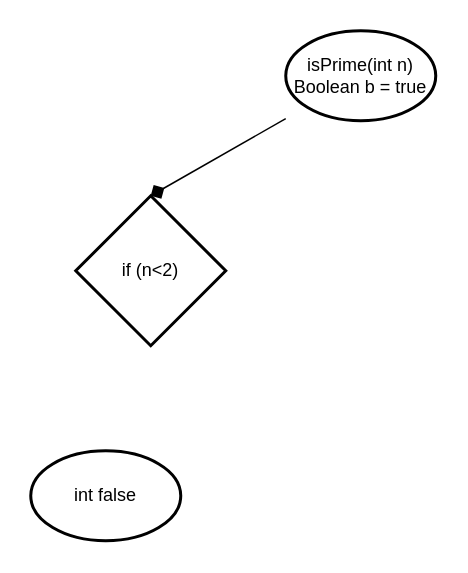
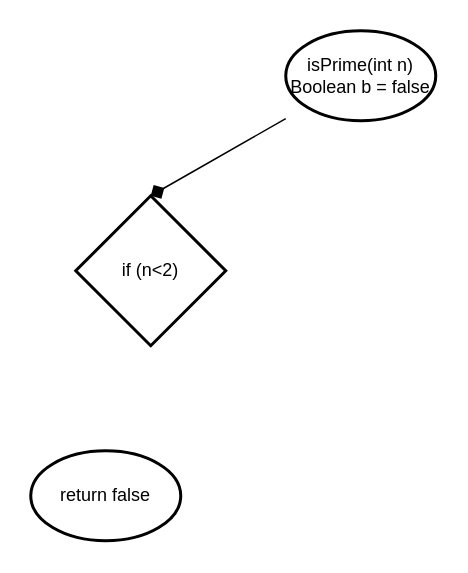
node "isPrime(int n) Boolean b = true": label "isPrime(int n) Boolean b = true" -> "isPrime(int n) Boolean b = false"
node "int false": label "int false" -> "return false"
